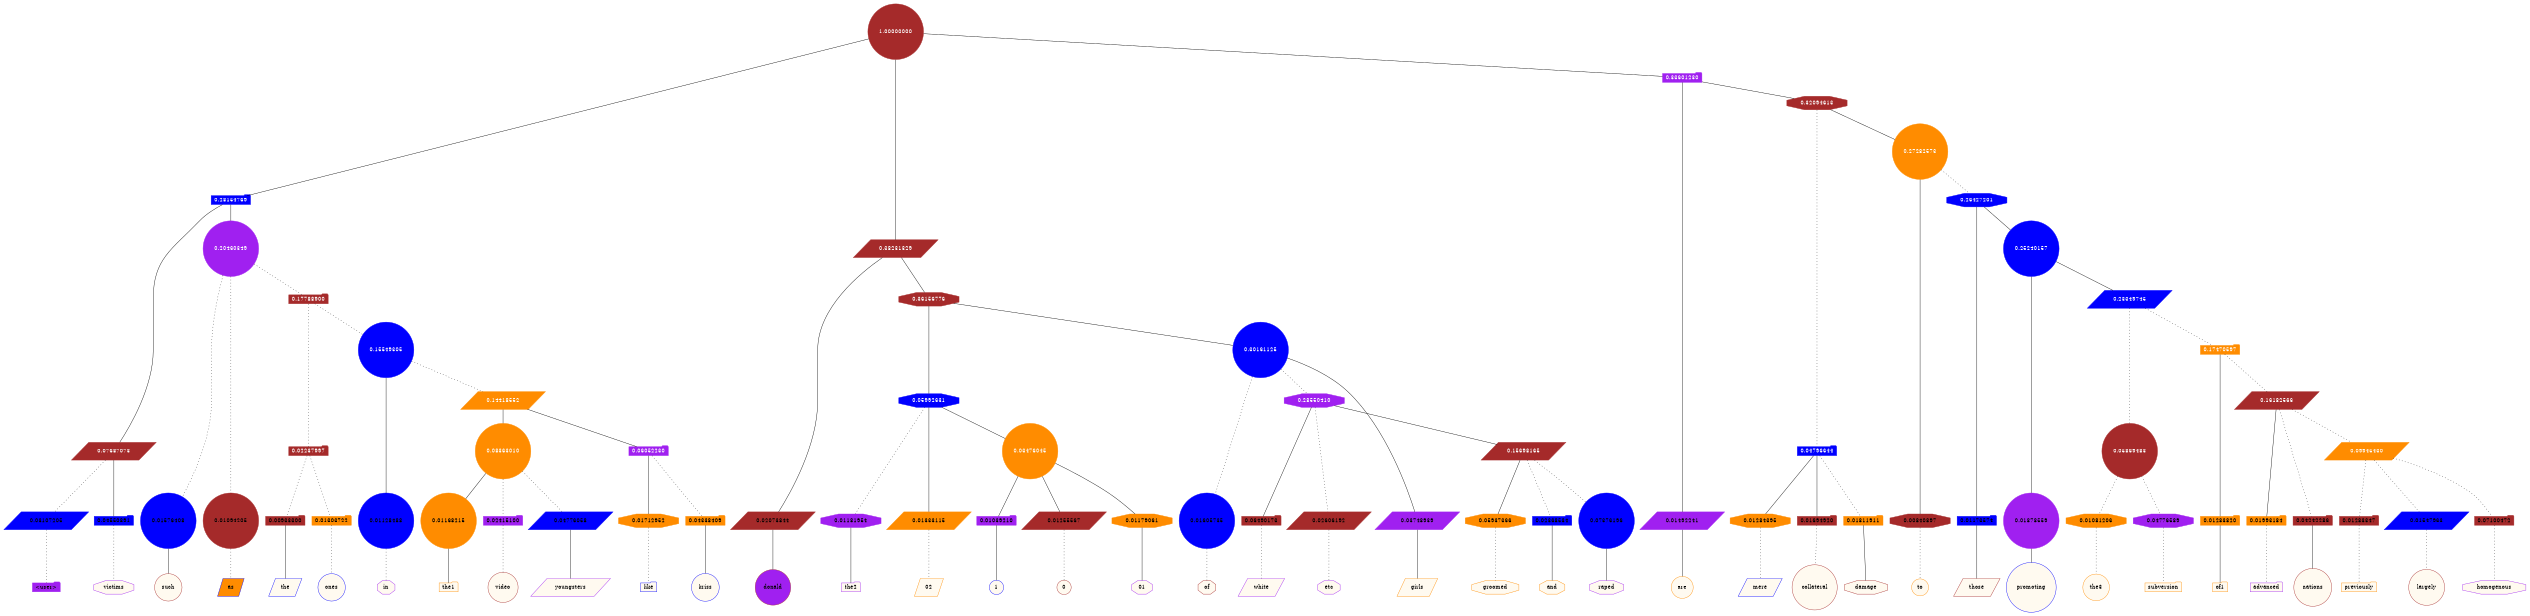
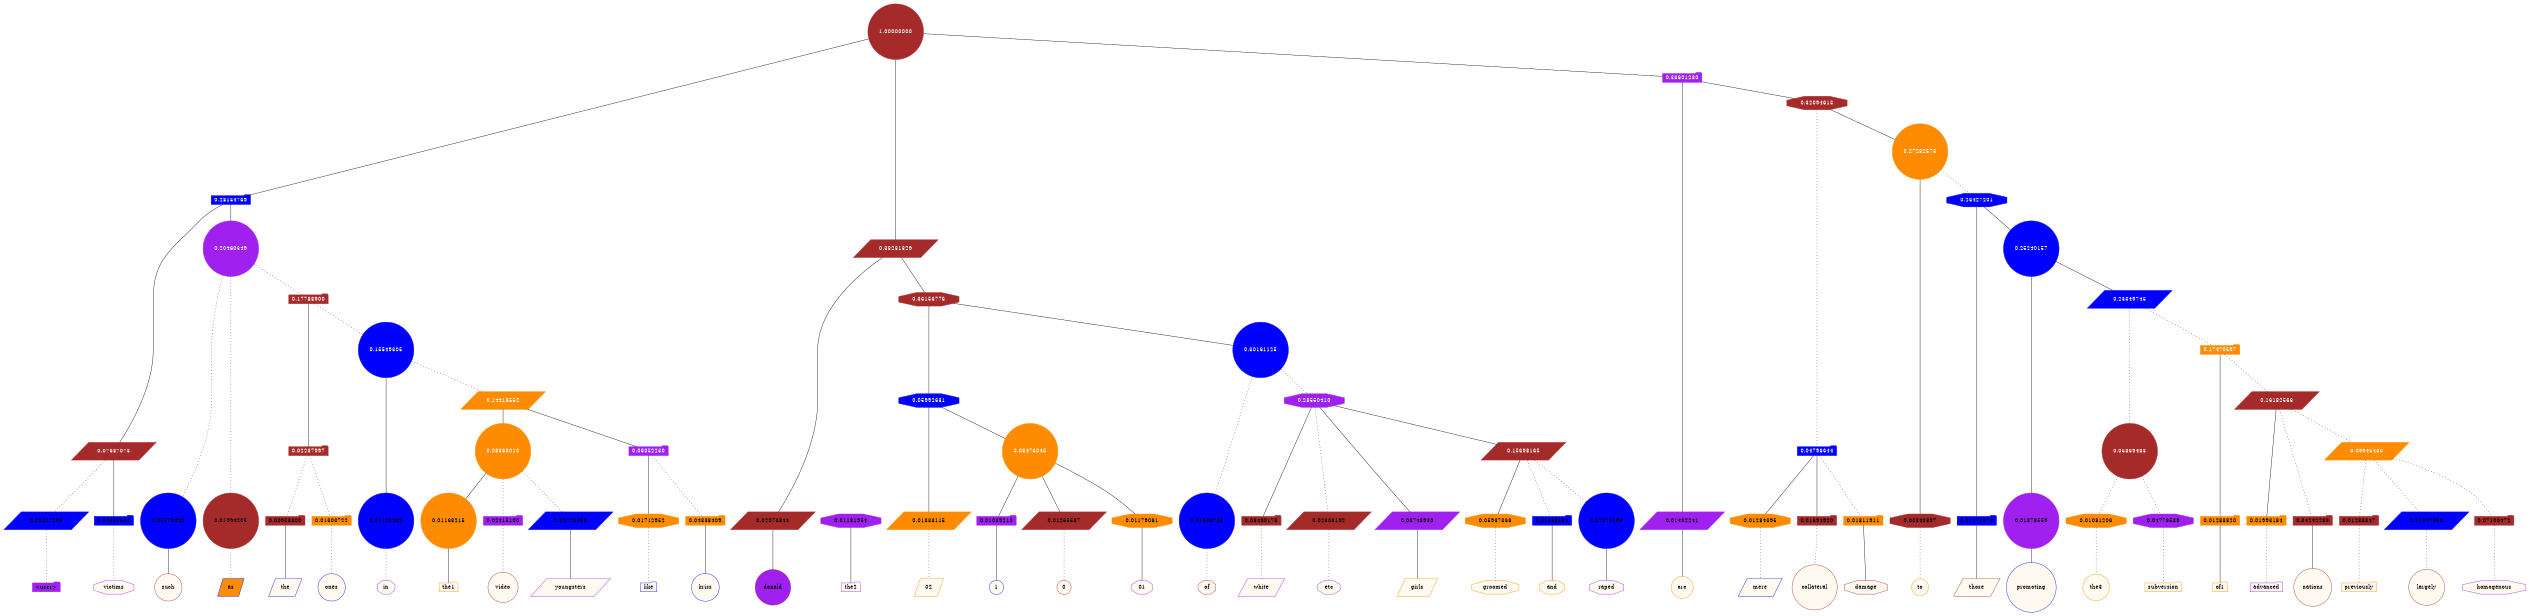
edge "0.17788900" -- "0.02237997": style dotted -> solid
edge "0.30161125" -- "0.03748939": now "0.28550410" -- "0.03748939"
edge "0.05992631" -- "0.01181954": removed
